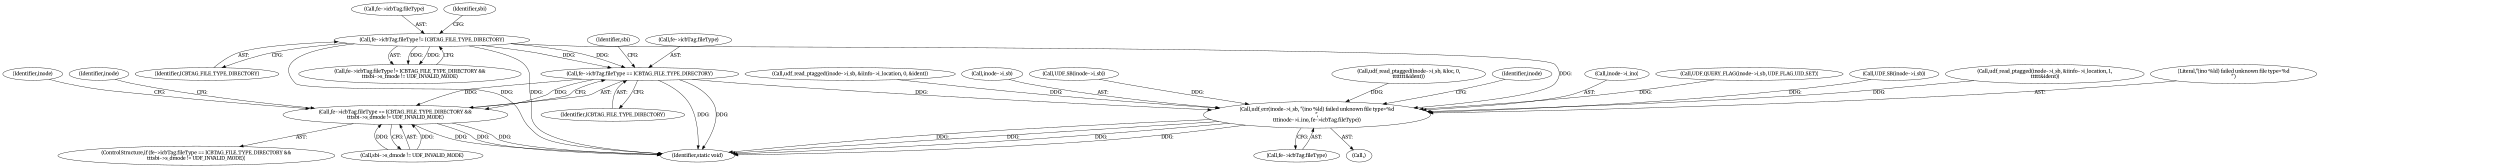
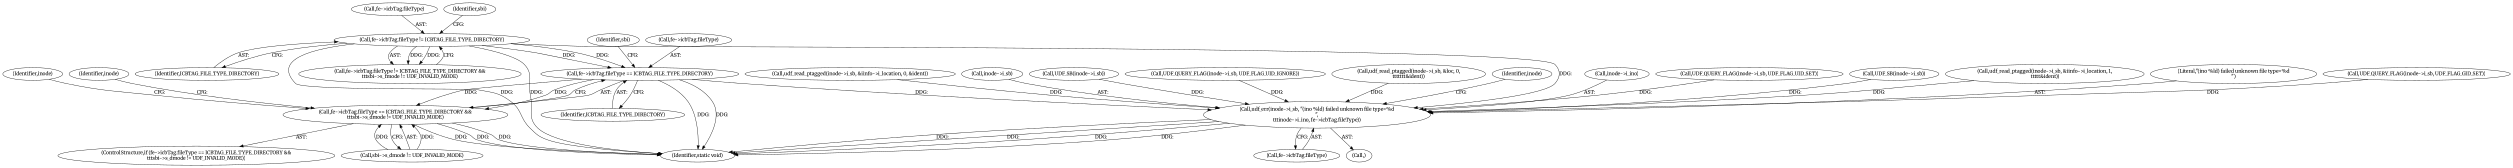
node "(Call,UDF_QUERY_FLAG(inode->i_sb, UDF_FLAG_UID_IGNORE))": added
node "(Call,UDF_QUERY_FLAG(inode->i_sb, UDF_FLAG_GID_SET))": added
